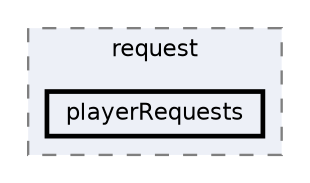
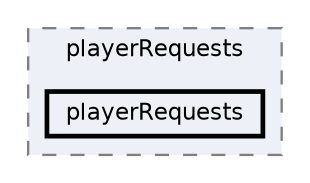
cluster "request": label "request" -> "playerRequests"
